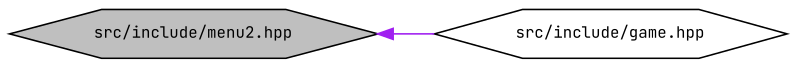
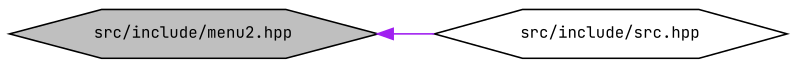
node "src/include/game.hpp": label "src/include/game.hpp" -> "src/include/src.hpp"
